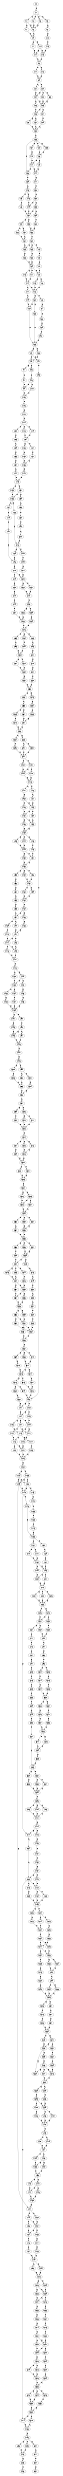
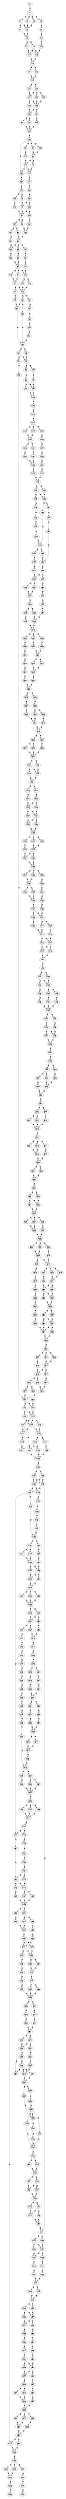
edge "S58" -> "S61": now "S58" -> "S60"
edge "S580" -> "S581": removed, label "G"
edge "S112" -> "S116": reversed
edge "S395" -> "S399": reversed
